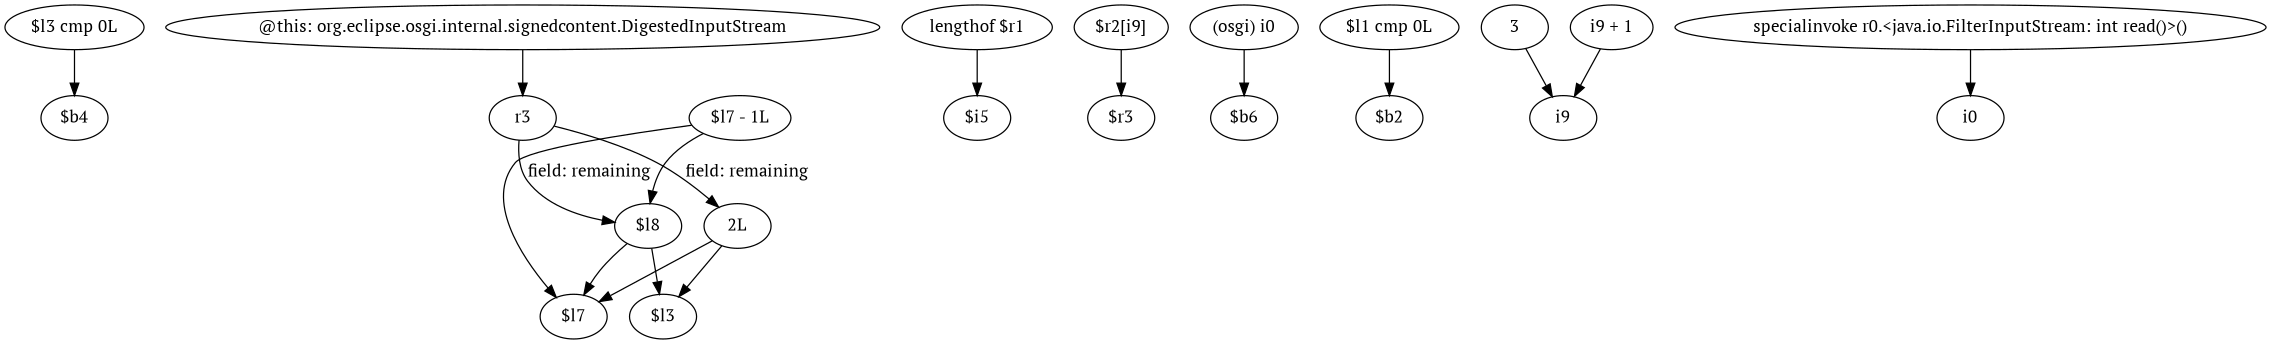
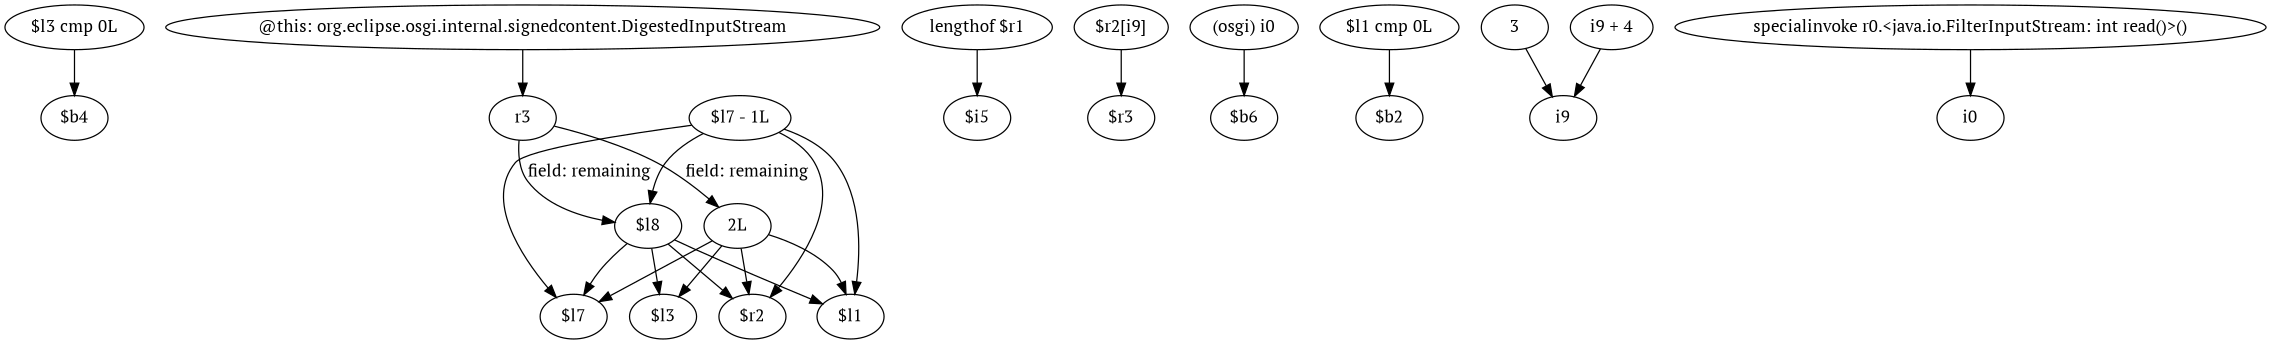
node "i9 + 1": label "i9 + 1" -> "i9 + 4"
node "$r2": added
node "$l1": added
